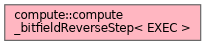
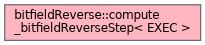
node "compute::compute _bitfieldReverseStep< EXEC >": label "compute::compute _bitfieldReverseStep< EXEC >" -> "bitfieldReverse::compute _bitfieldReverseStep< EXEC >"
